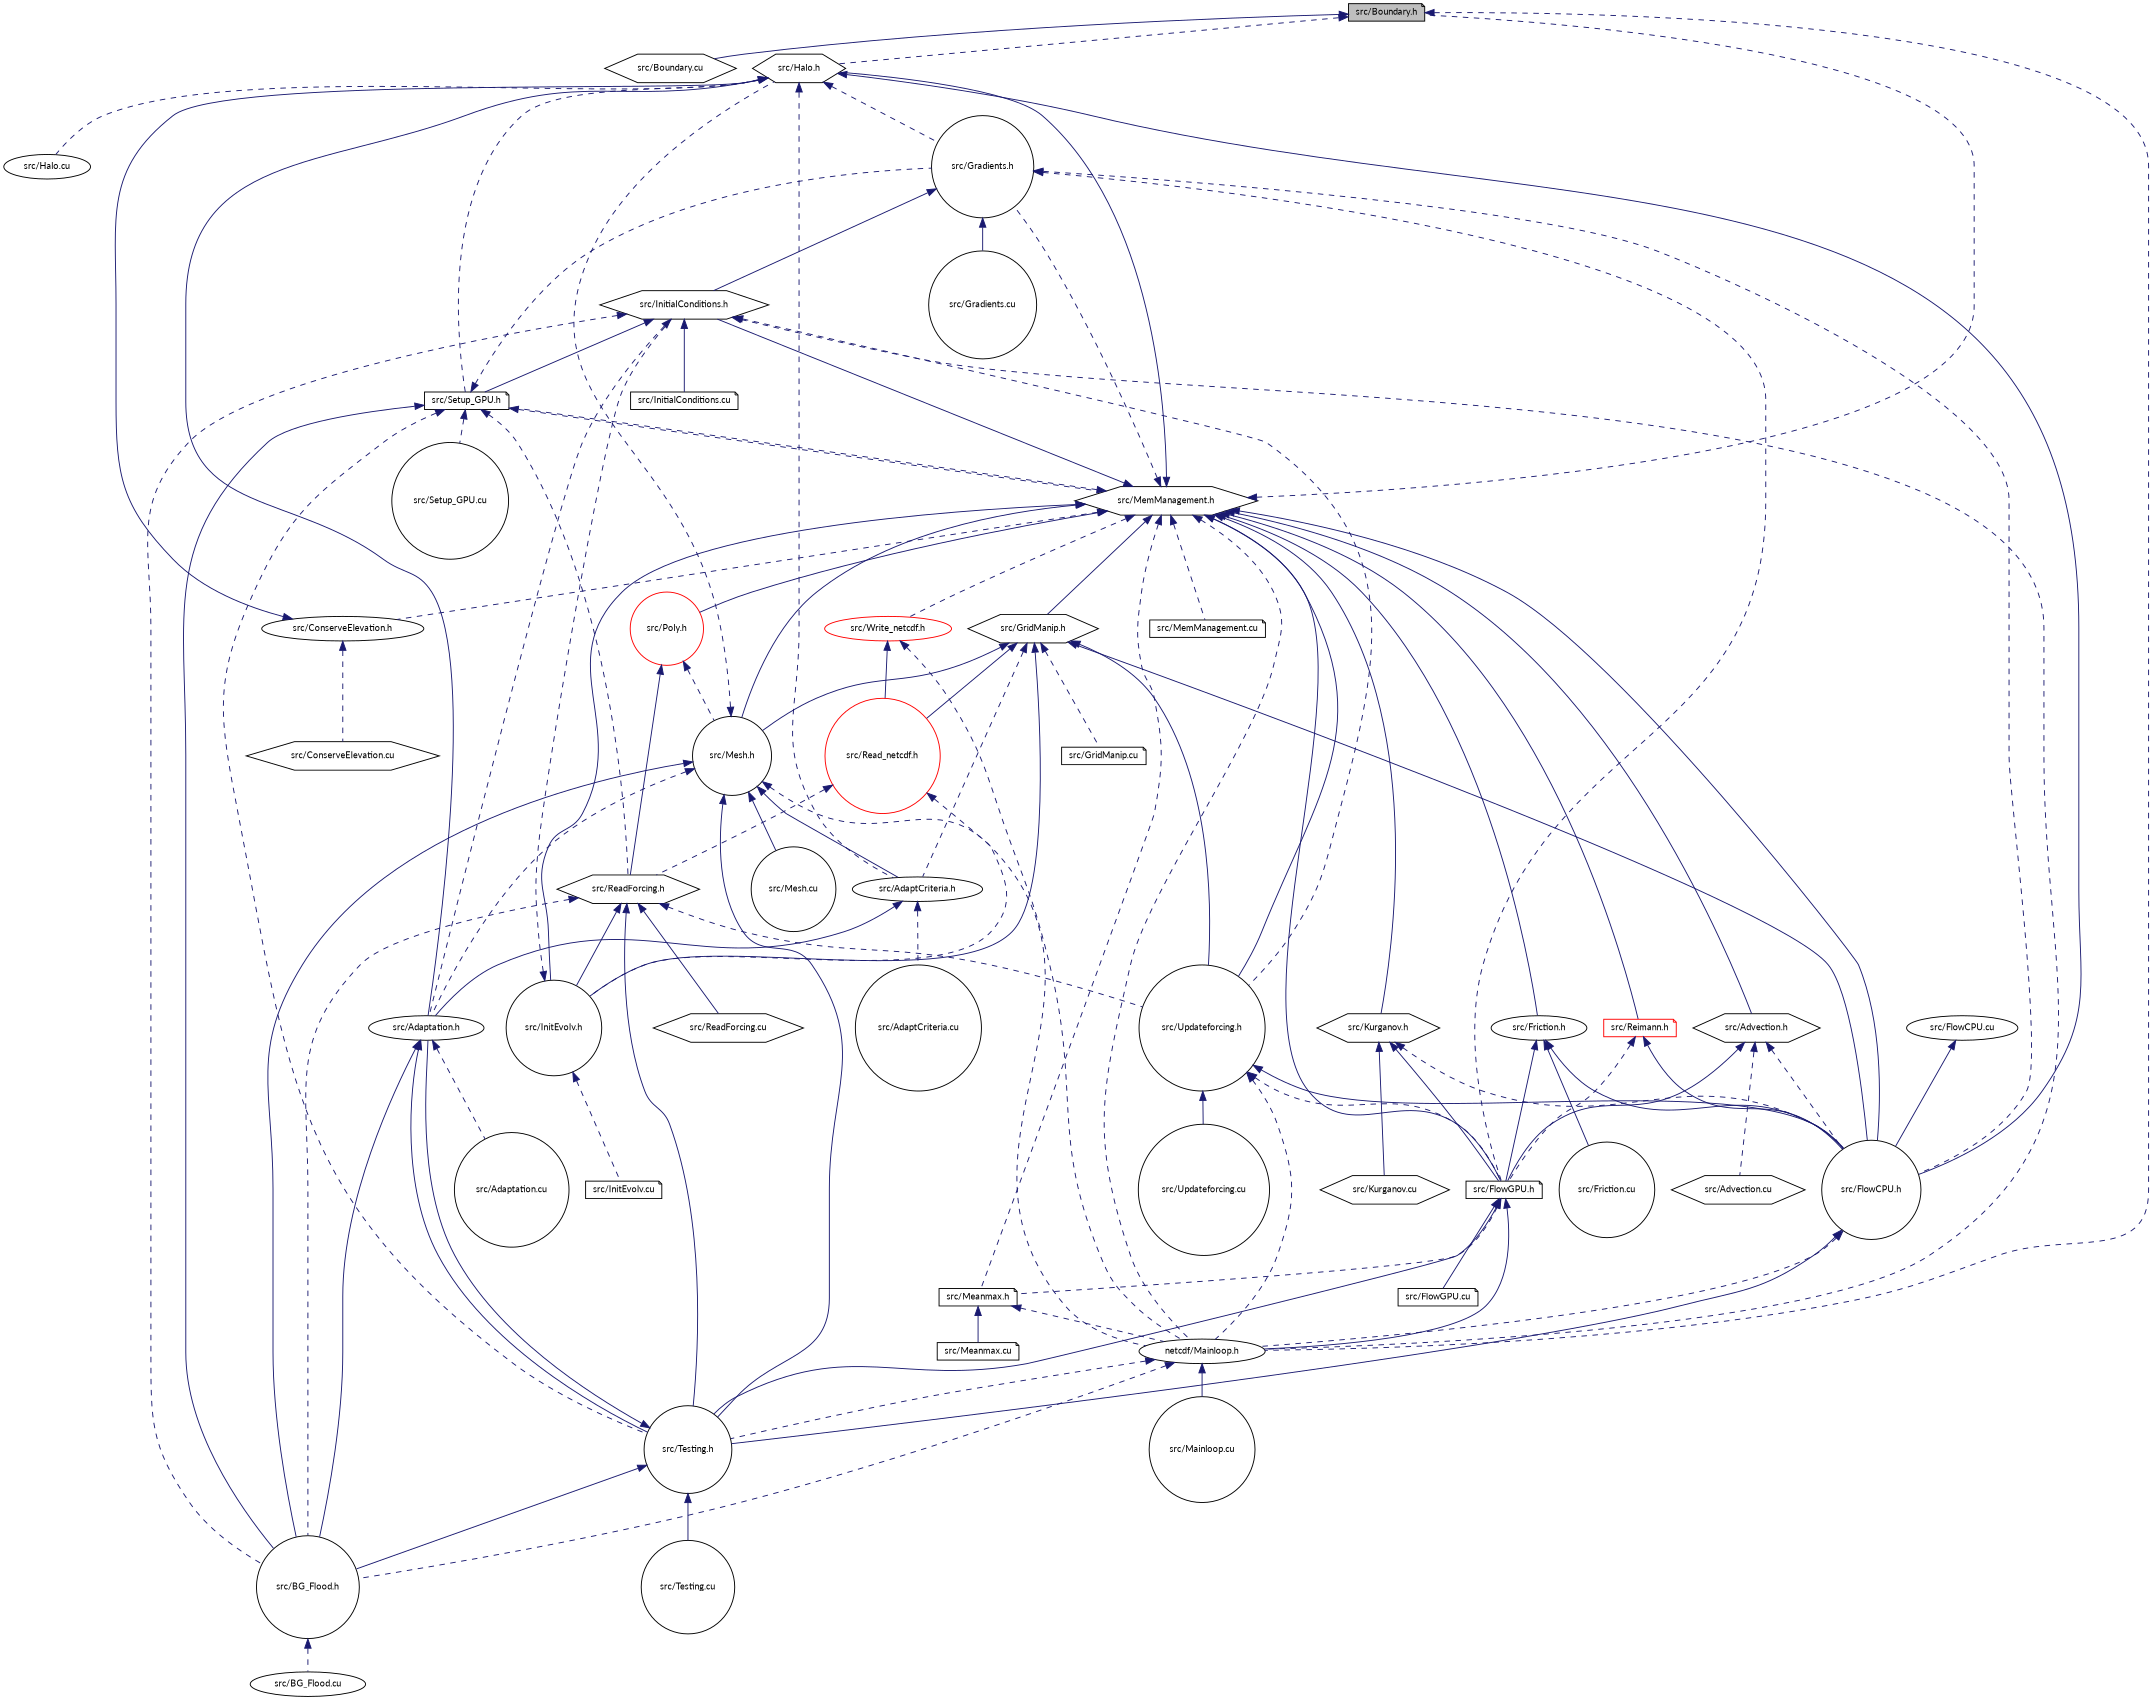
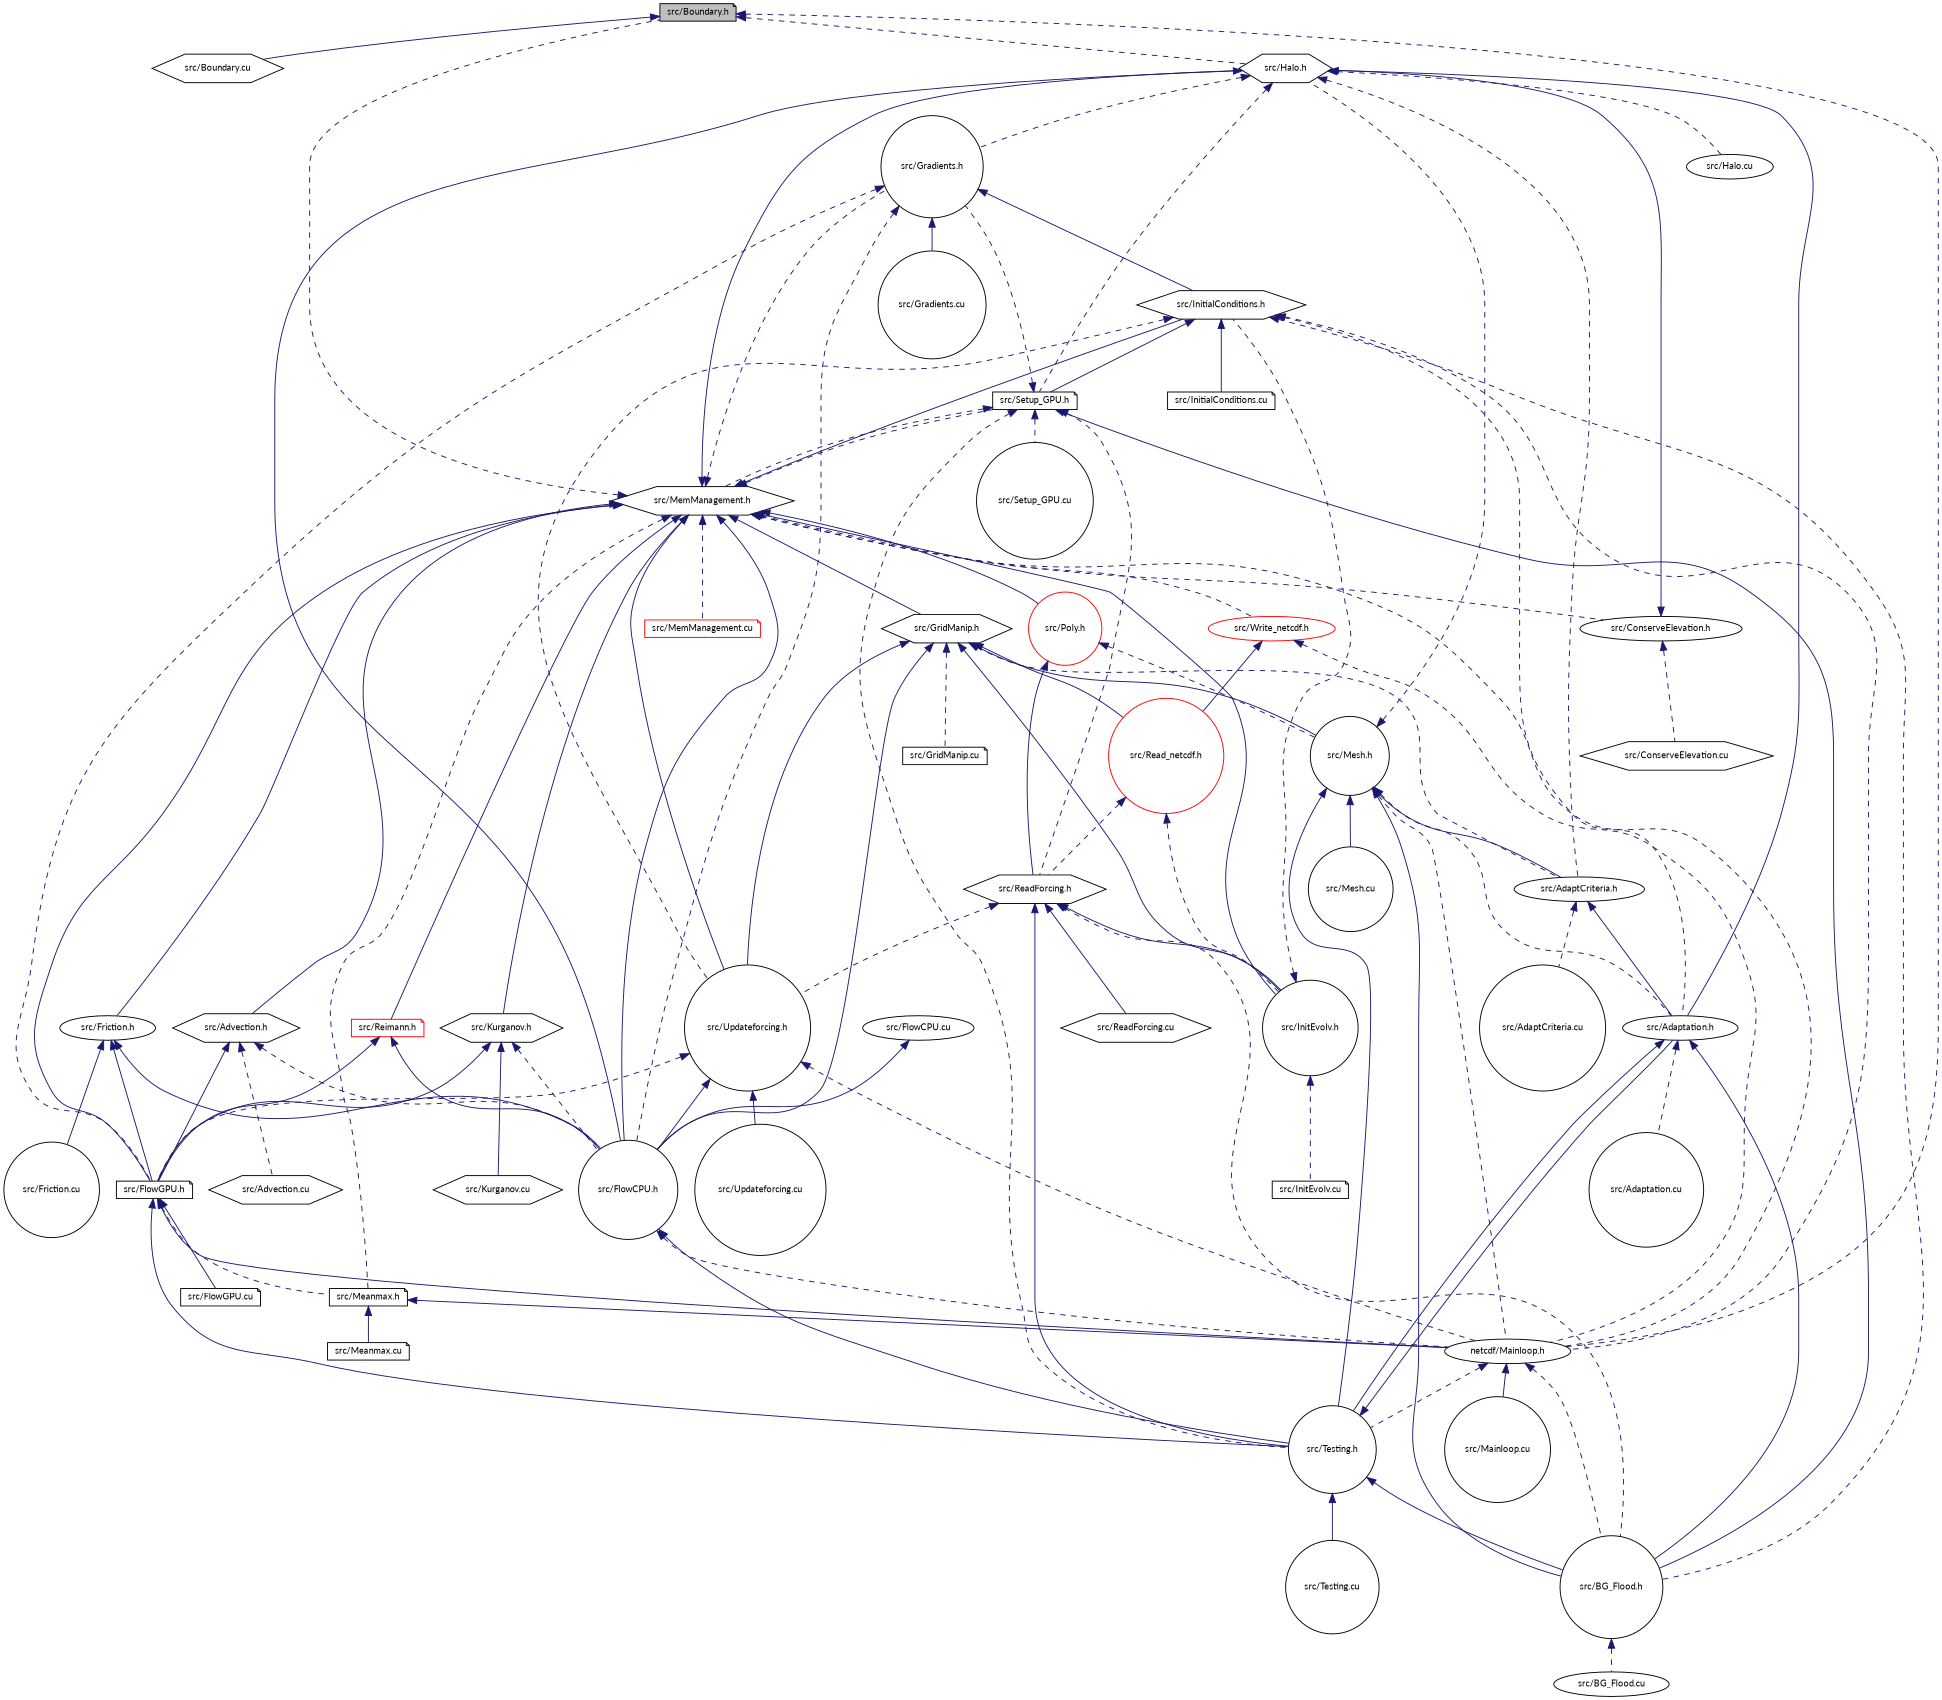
edge "src/Mesh.h" -> "src/MemManagement.h": removed
node "src/MemManagement.cu": color black -> red
edge "src/FlowGPU.h" -> "src/Reimann.h": style dashed -> solid
edge "netcdf/Mainloop.h" -> "src/Meanmax.h": style dashed -> solid
